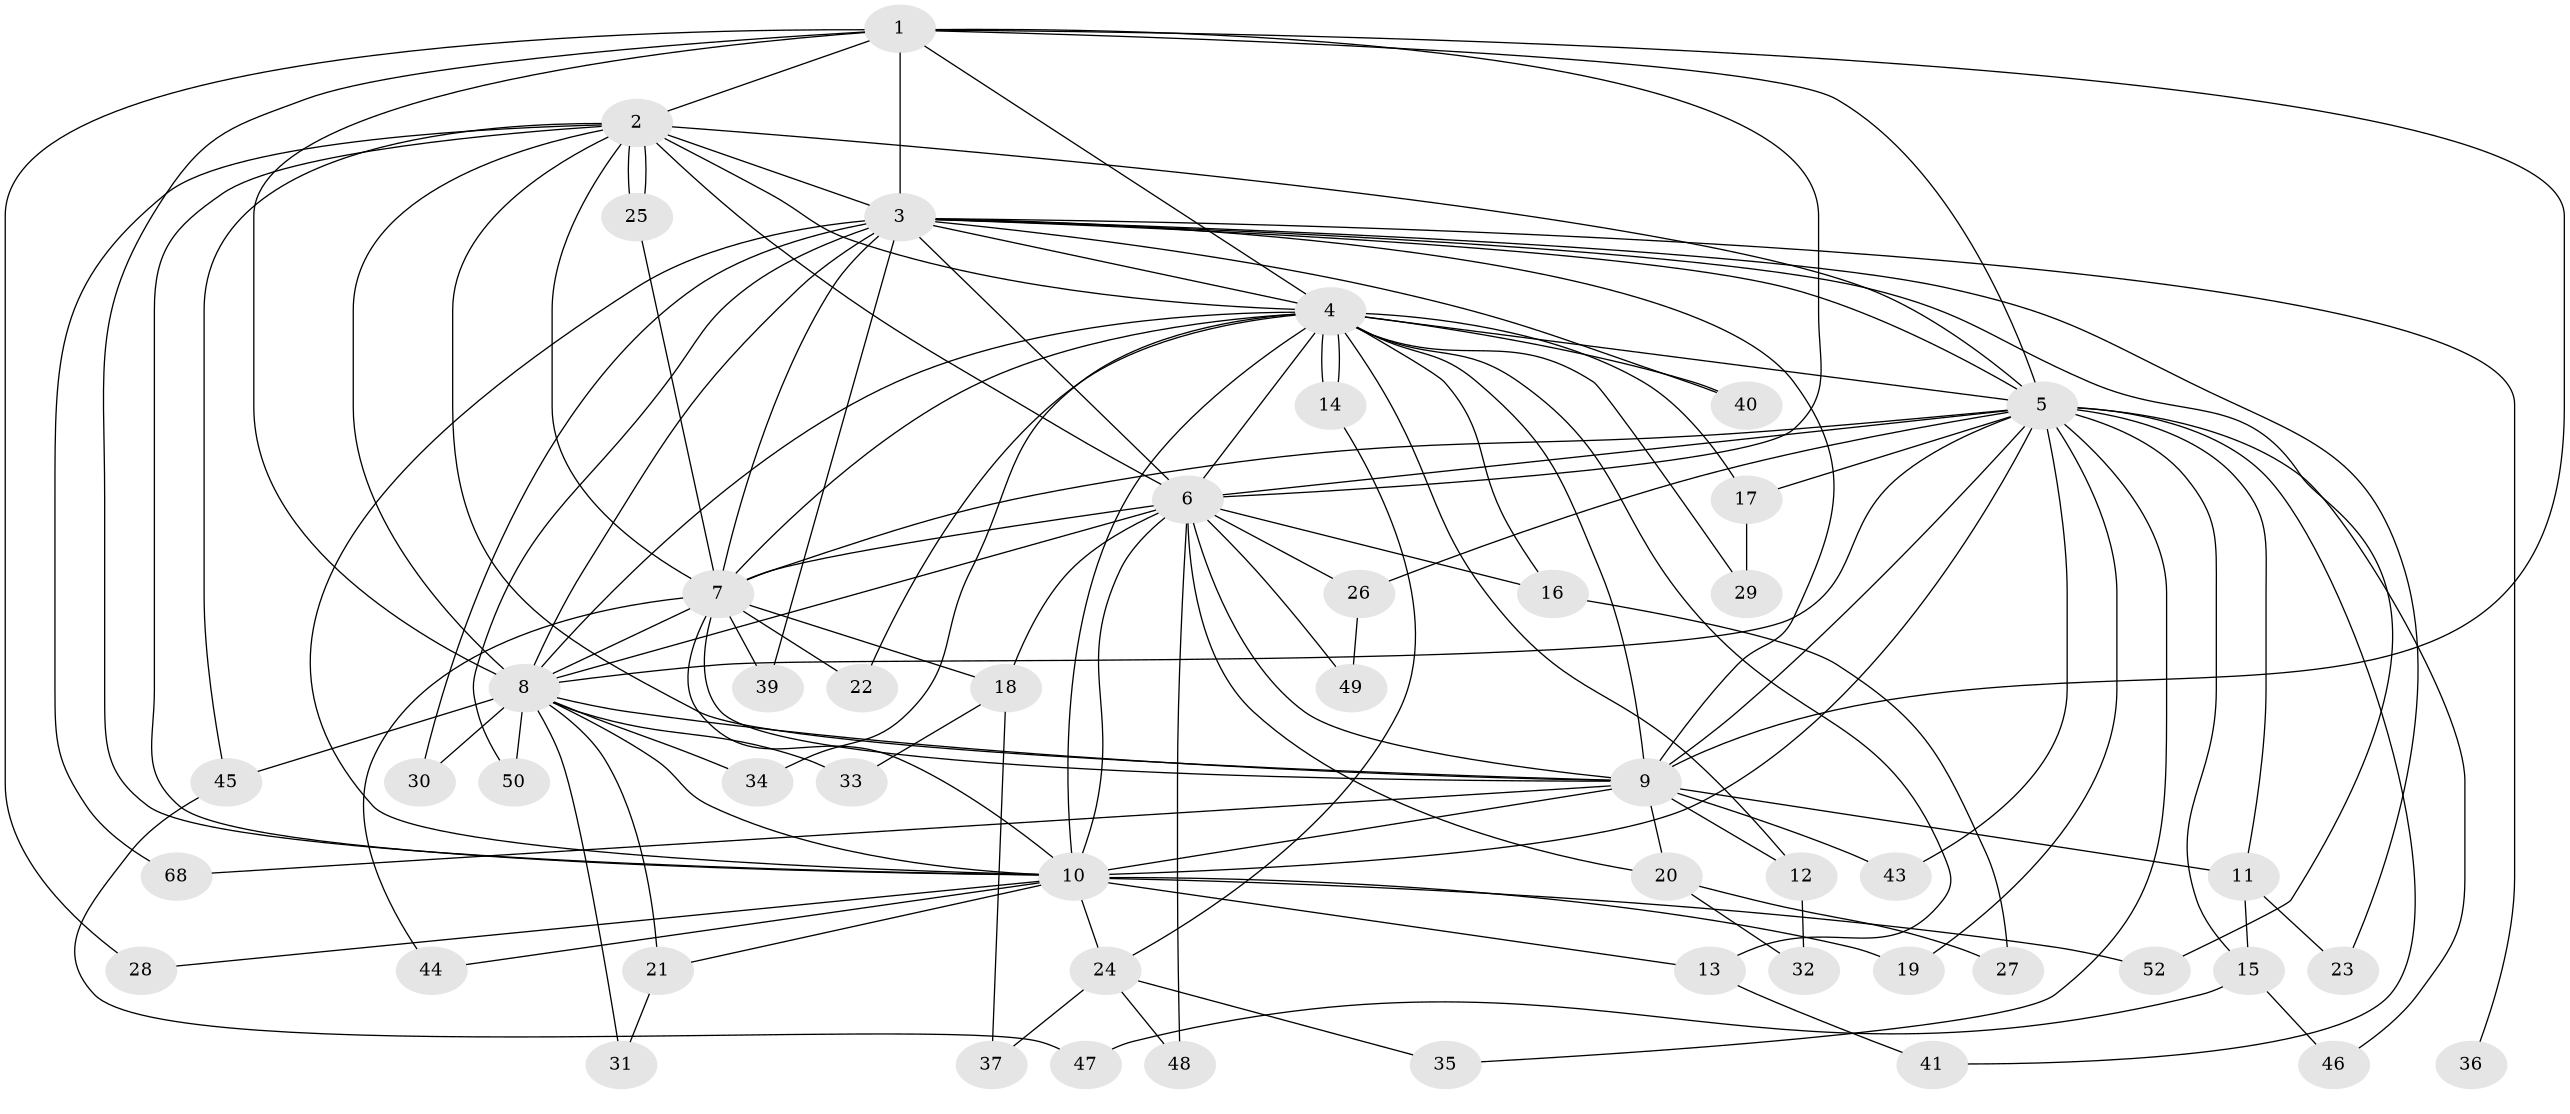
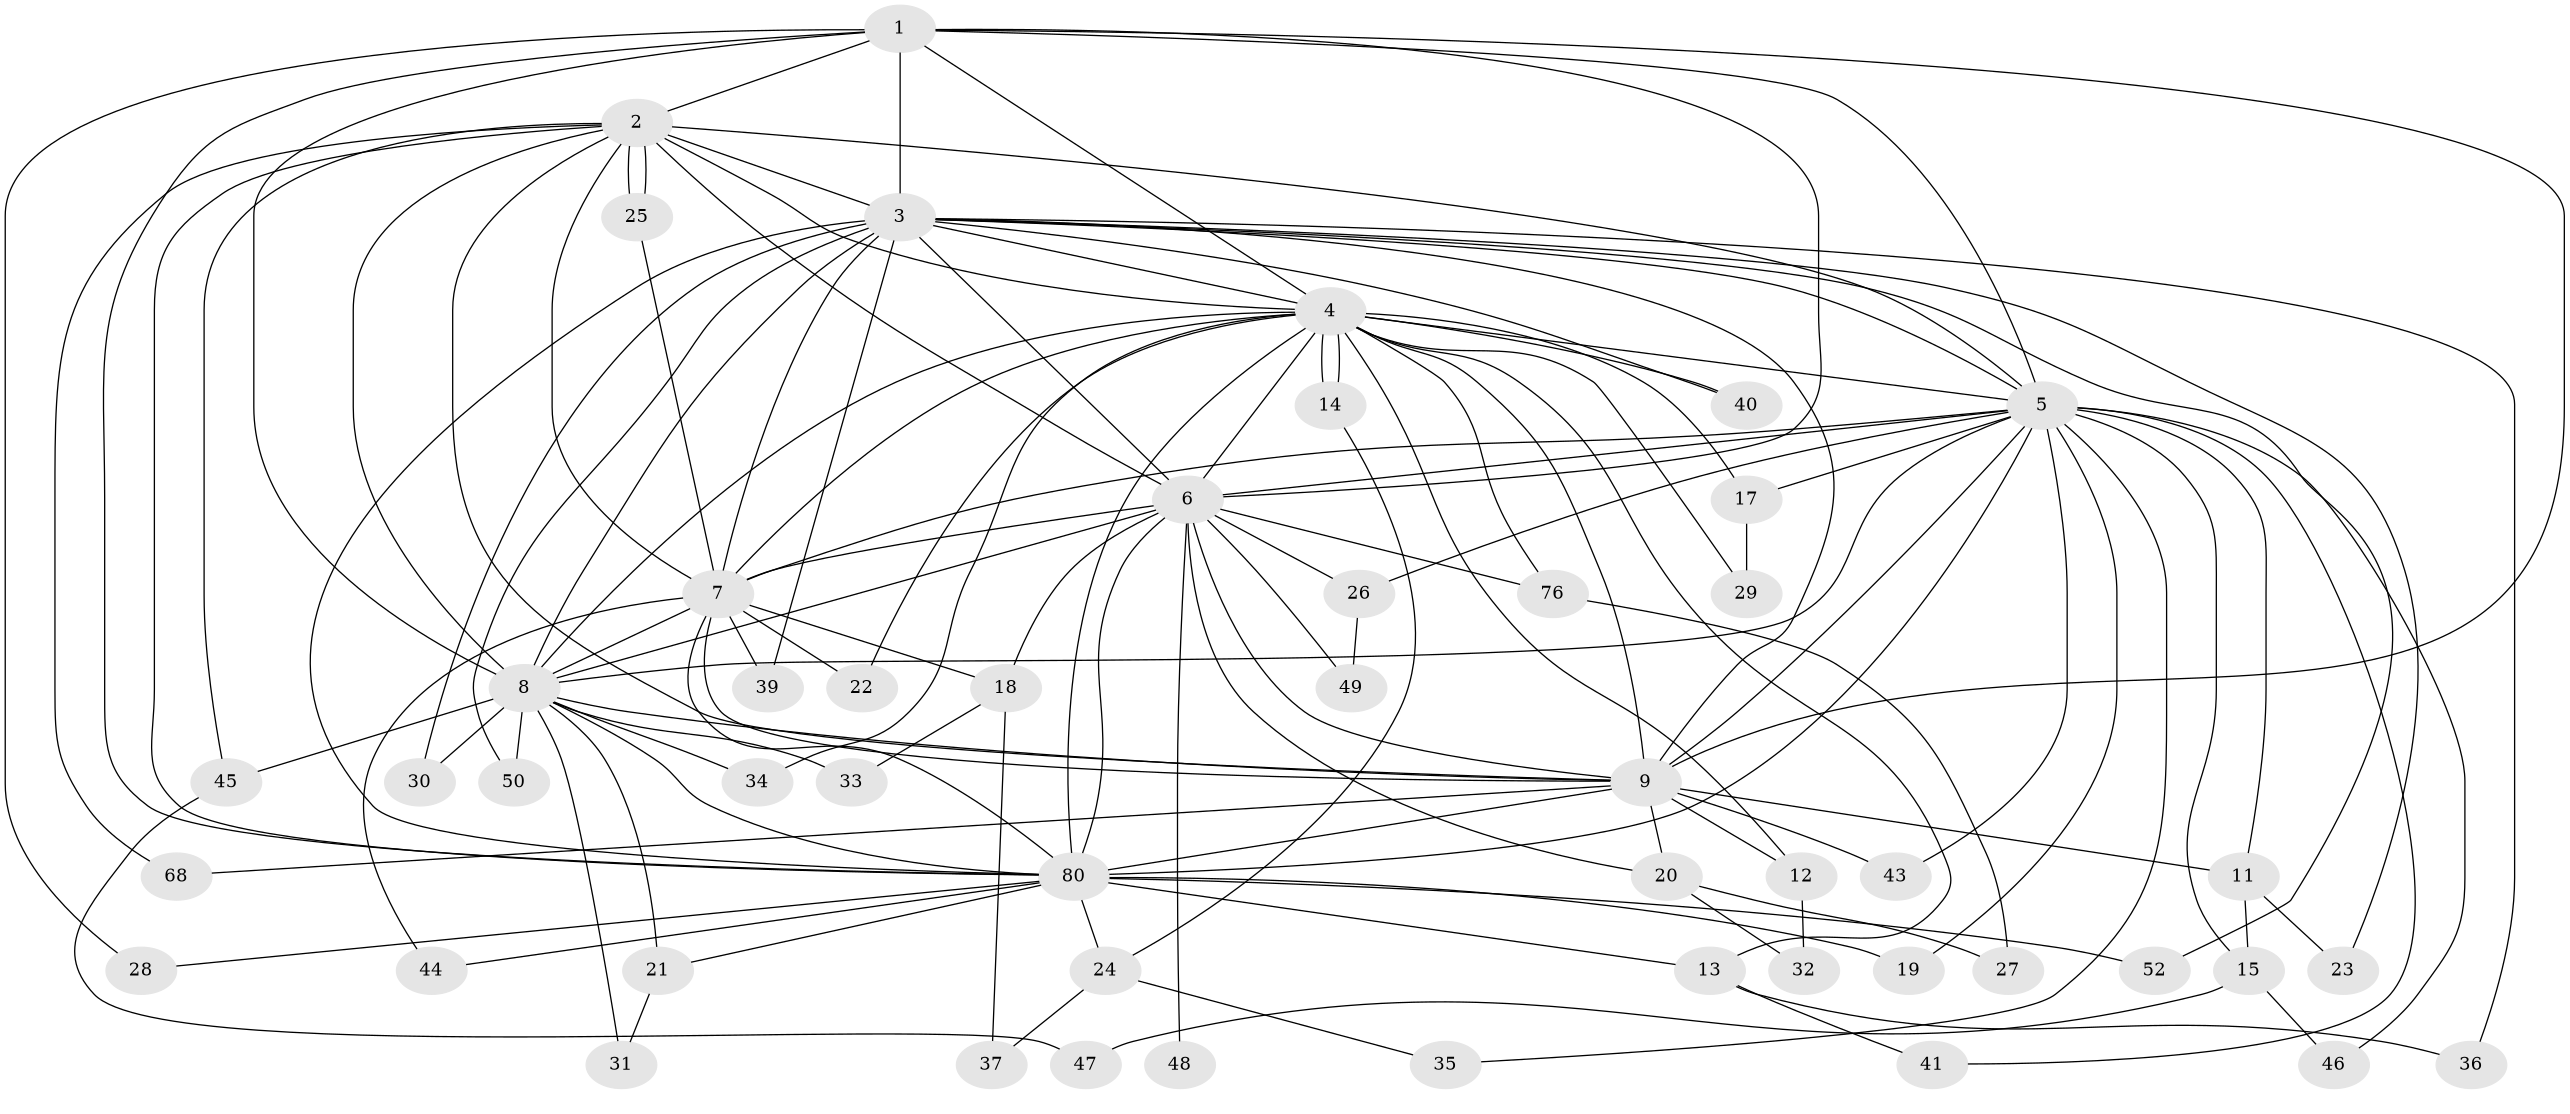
node "16": label "16" -> "76"
node "10": label "10" -> "80"
edge "24" -- "48": removed
edge "13" -- "36": added
